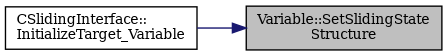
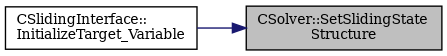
node "Variable::SetSlidingState Structure": label "Variable::SetSlidingState Structure" -> "CSolver::SetSlidingState Structure"
